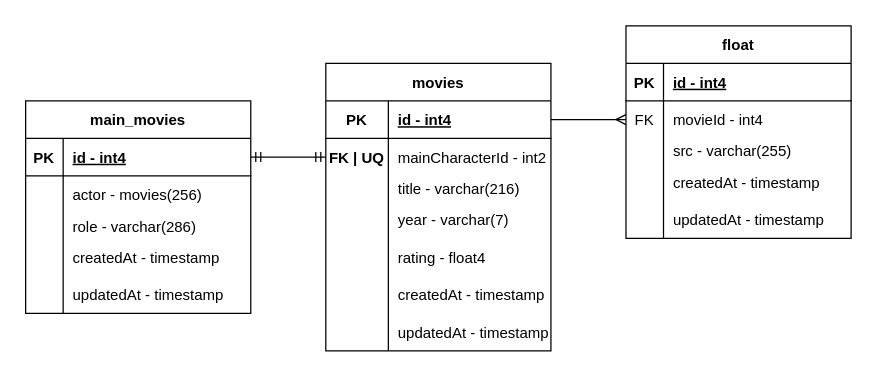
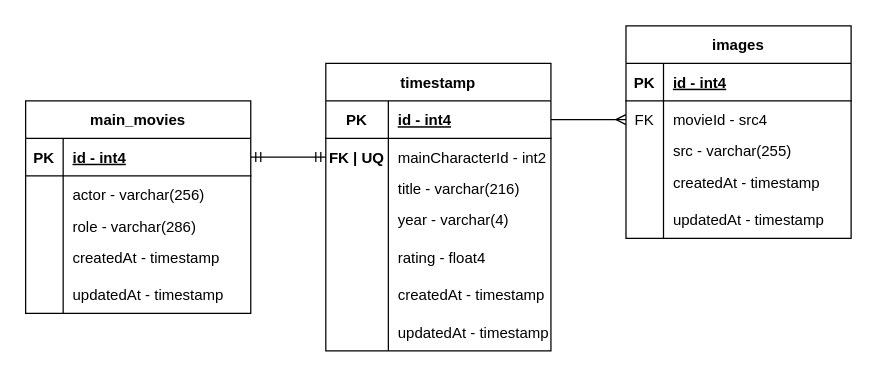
node "float": label "float" -> "images"
node "movies": label "movies" -> "timestamp"
node "movieId - int4": label "movieId - int4" -> "movieId - src4"
node "actor - movies(256)": label "actor - movies(256)" -> "actor - varchar(256)"
node "year - varchar(7)": label "year - varchar(7)" -> "year - varchar(4)"
